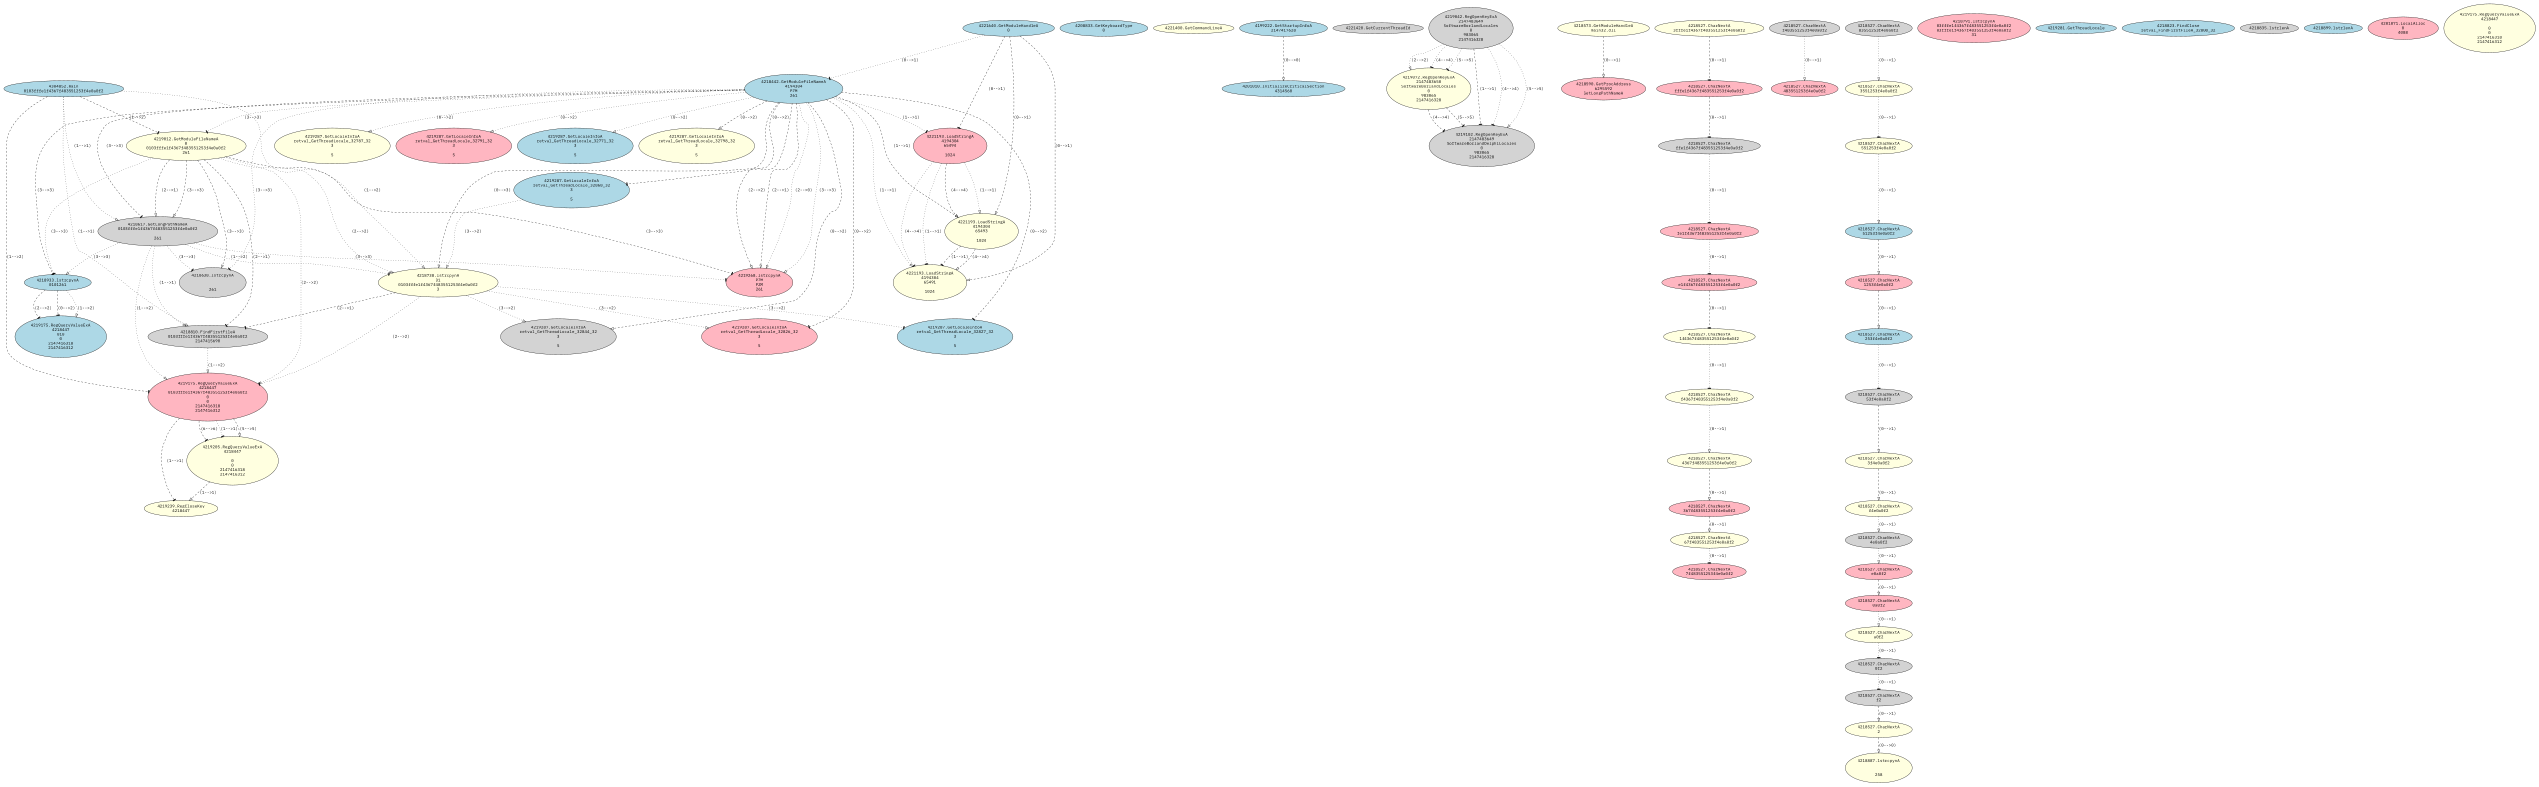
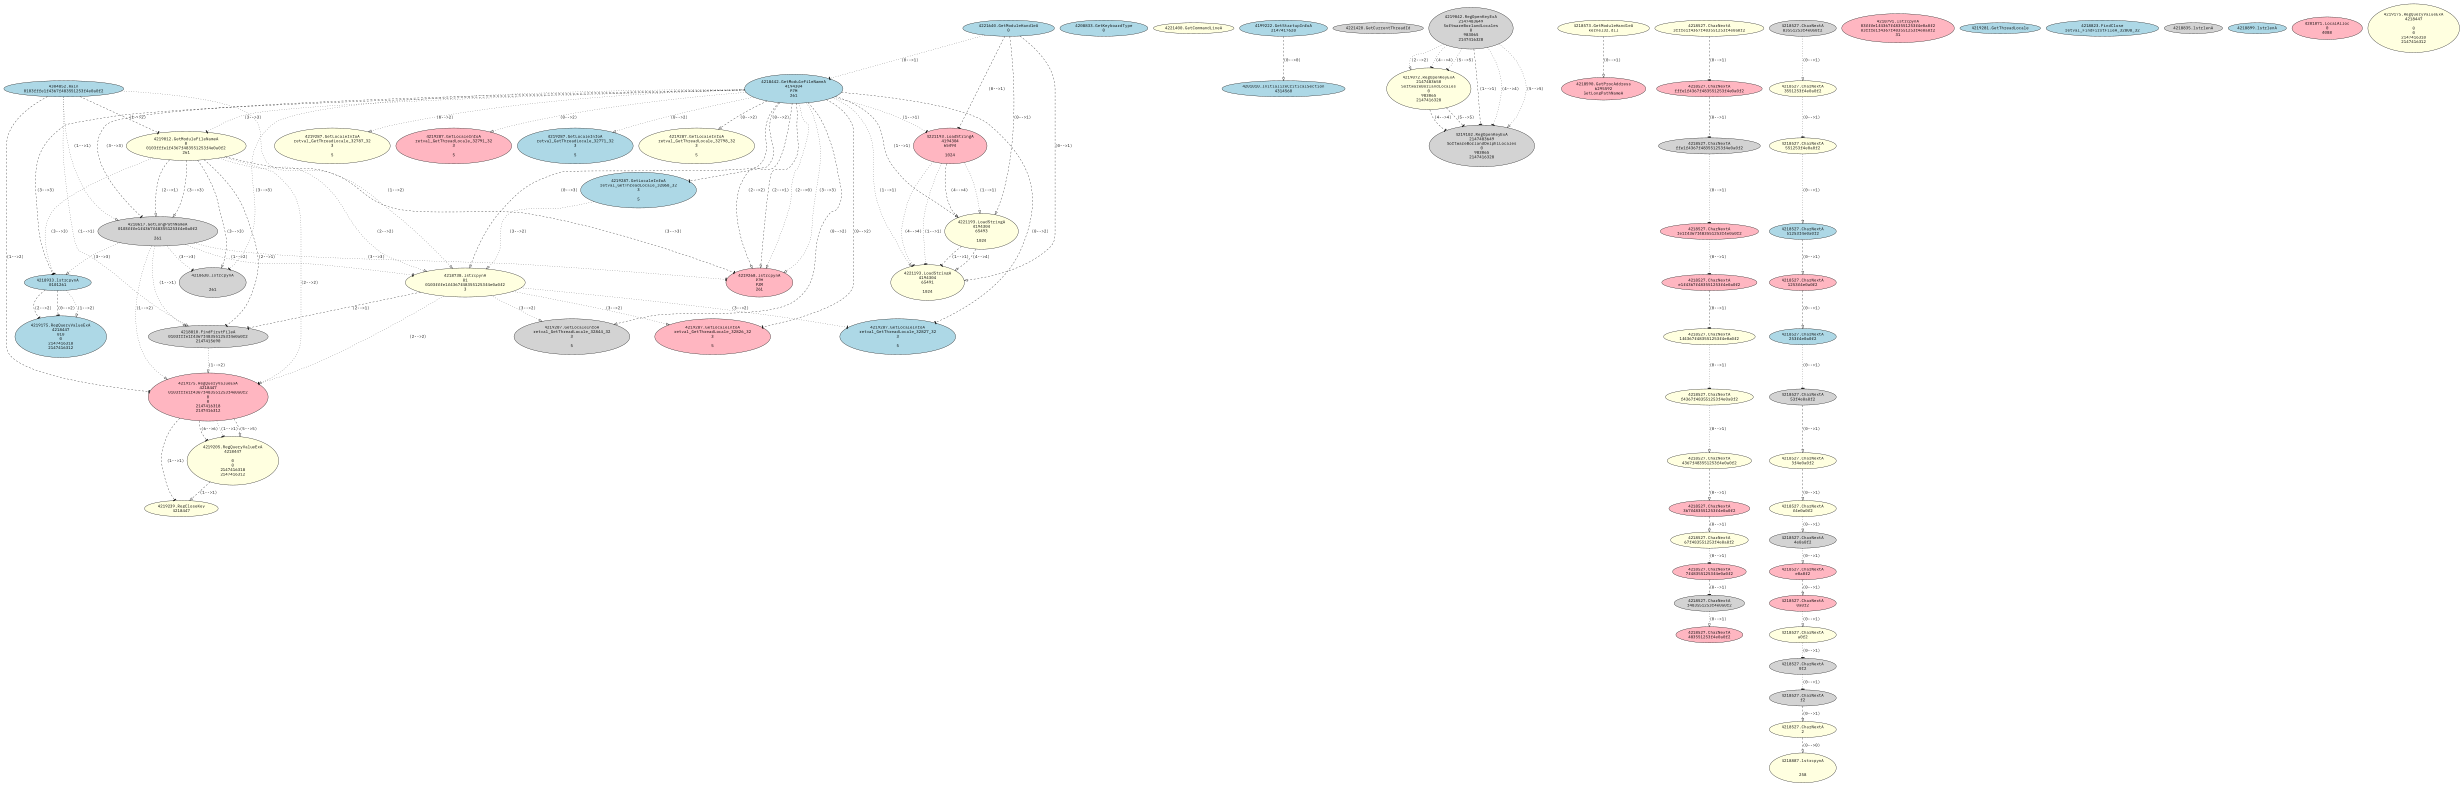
node "4218573.GetModuleHandleA main32.dll": label "4218573.GetModuleHandleA main32.dll" -> "4218573.GetModuleHandleA kernel32.dll"
edge "4218527.CharNextA 7f483551253f4e0a0f2" -> "4218527.CharNextA f483551253f4e0a0f2": added, label "(0-->1)"
